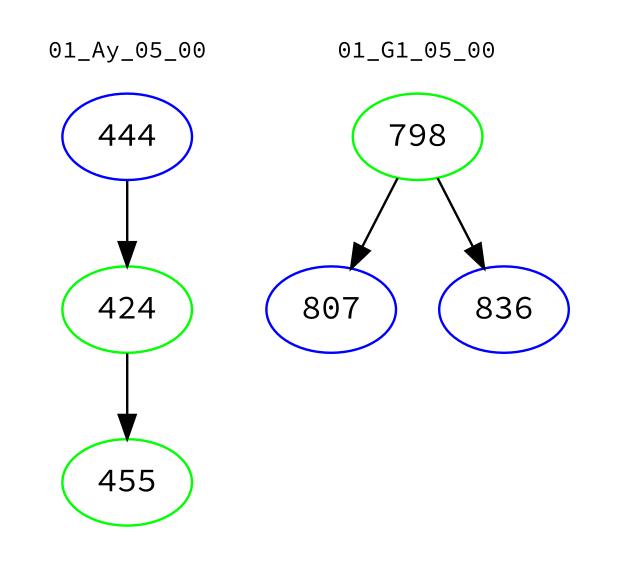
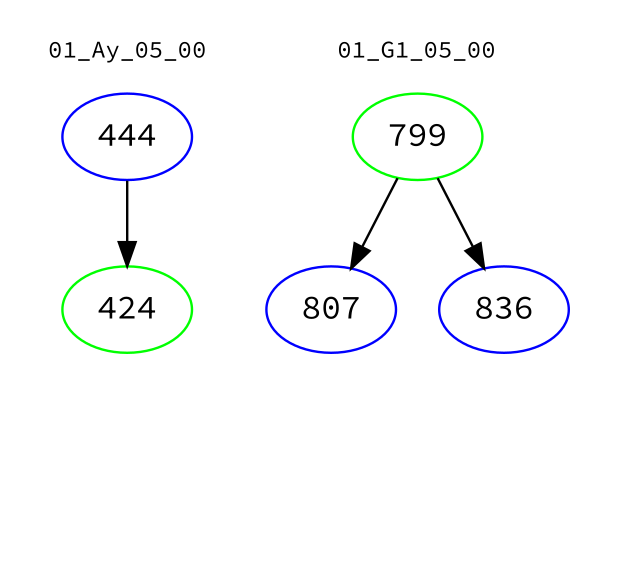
node "798": label "798" -> "799"
node "455": removed
